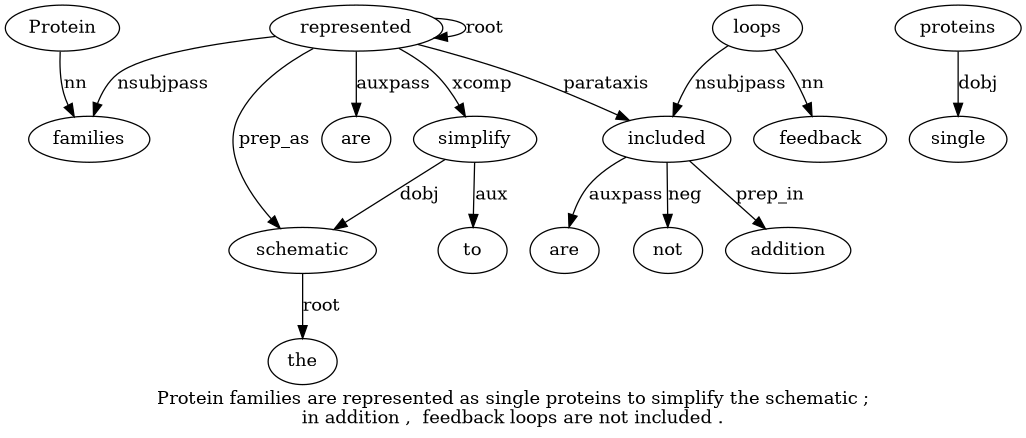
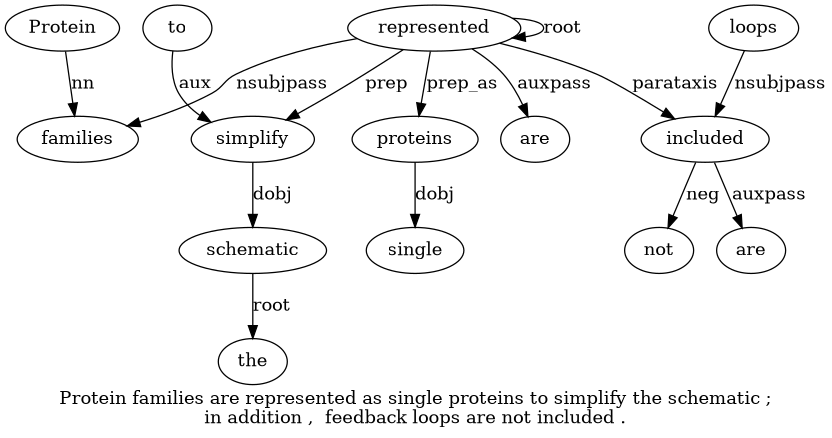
edge "represented" -> "simplify": label "xcomp" -> "prep"
edge "represented" -> "schematic": now "represented" -> "proteins"
node "feedback": removed
edge "simplify" -> "to": reversed
node "addition": removed
